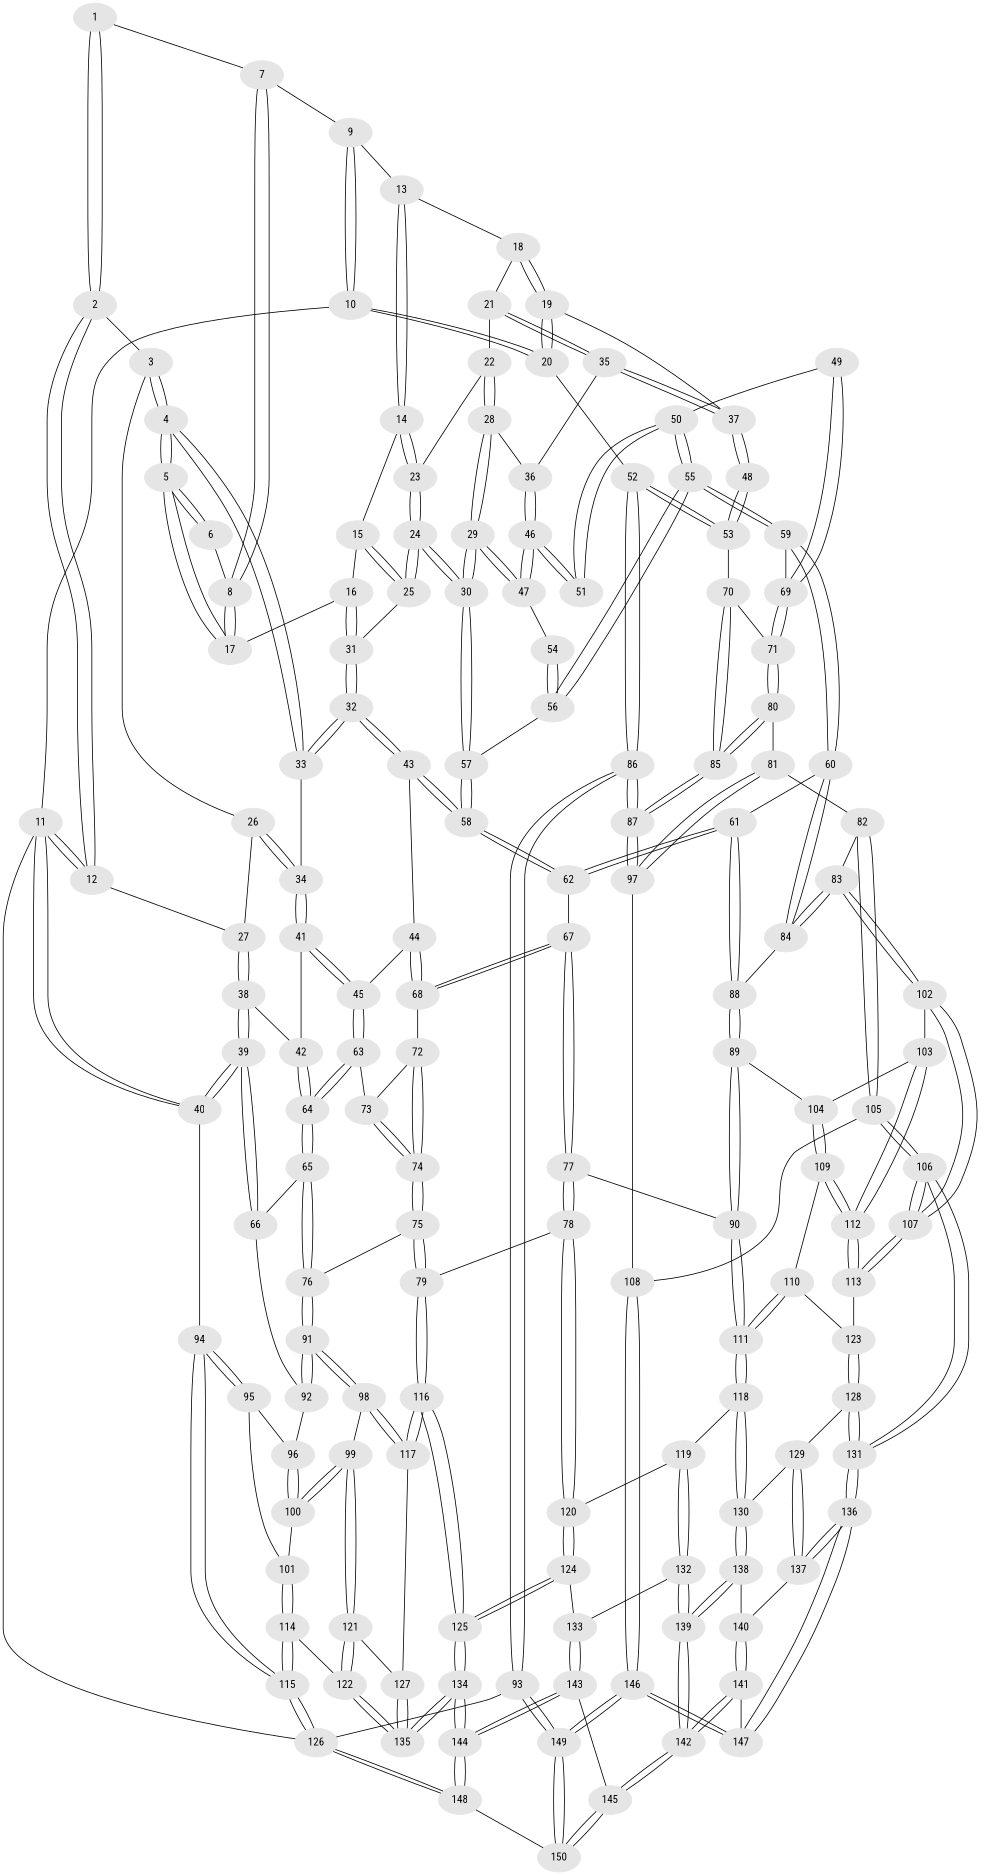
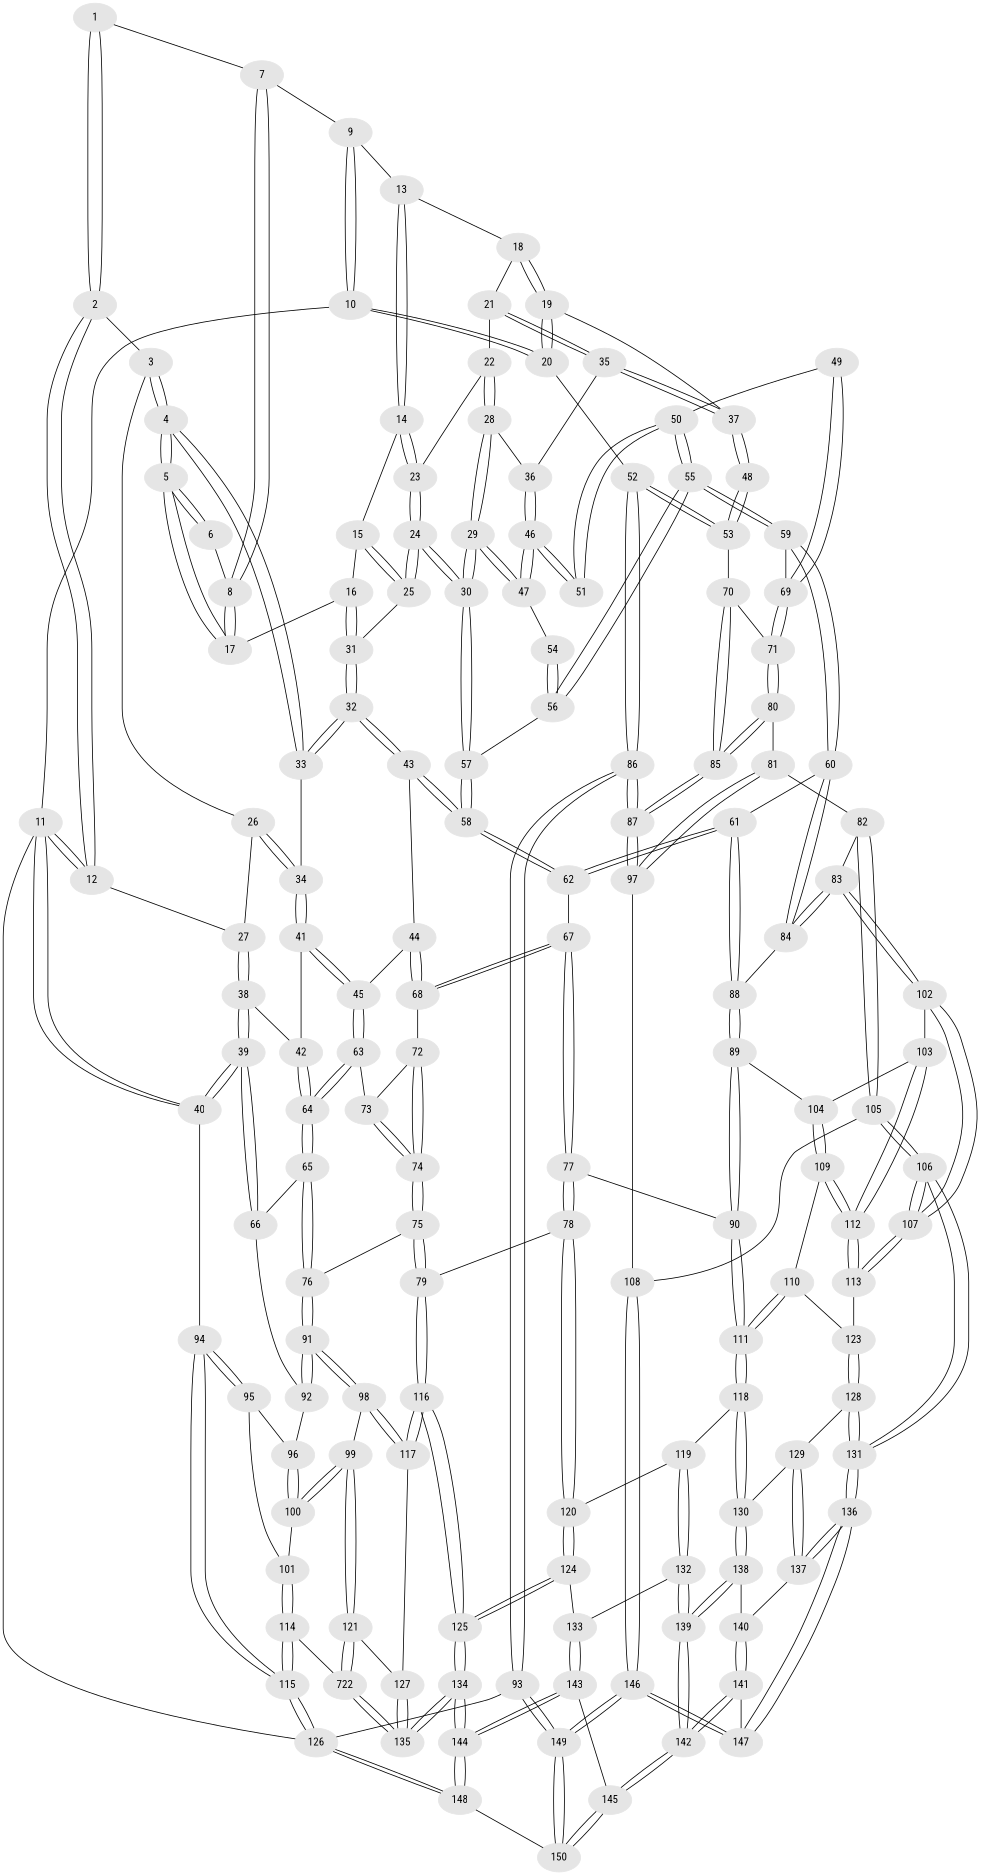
node "122": label "122" -> "722"
